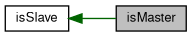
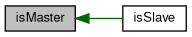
edge "isMaster" -> "isSlave": reversed
